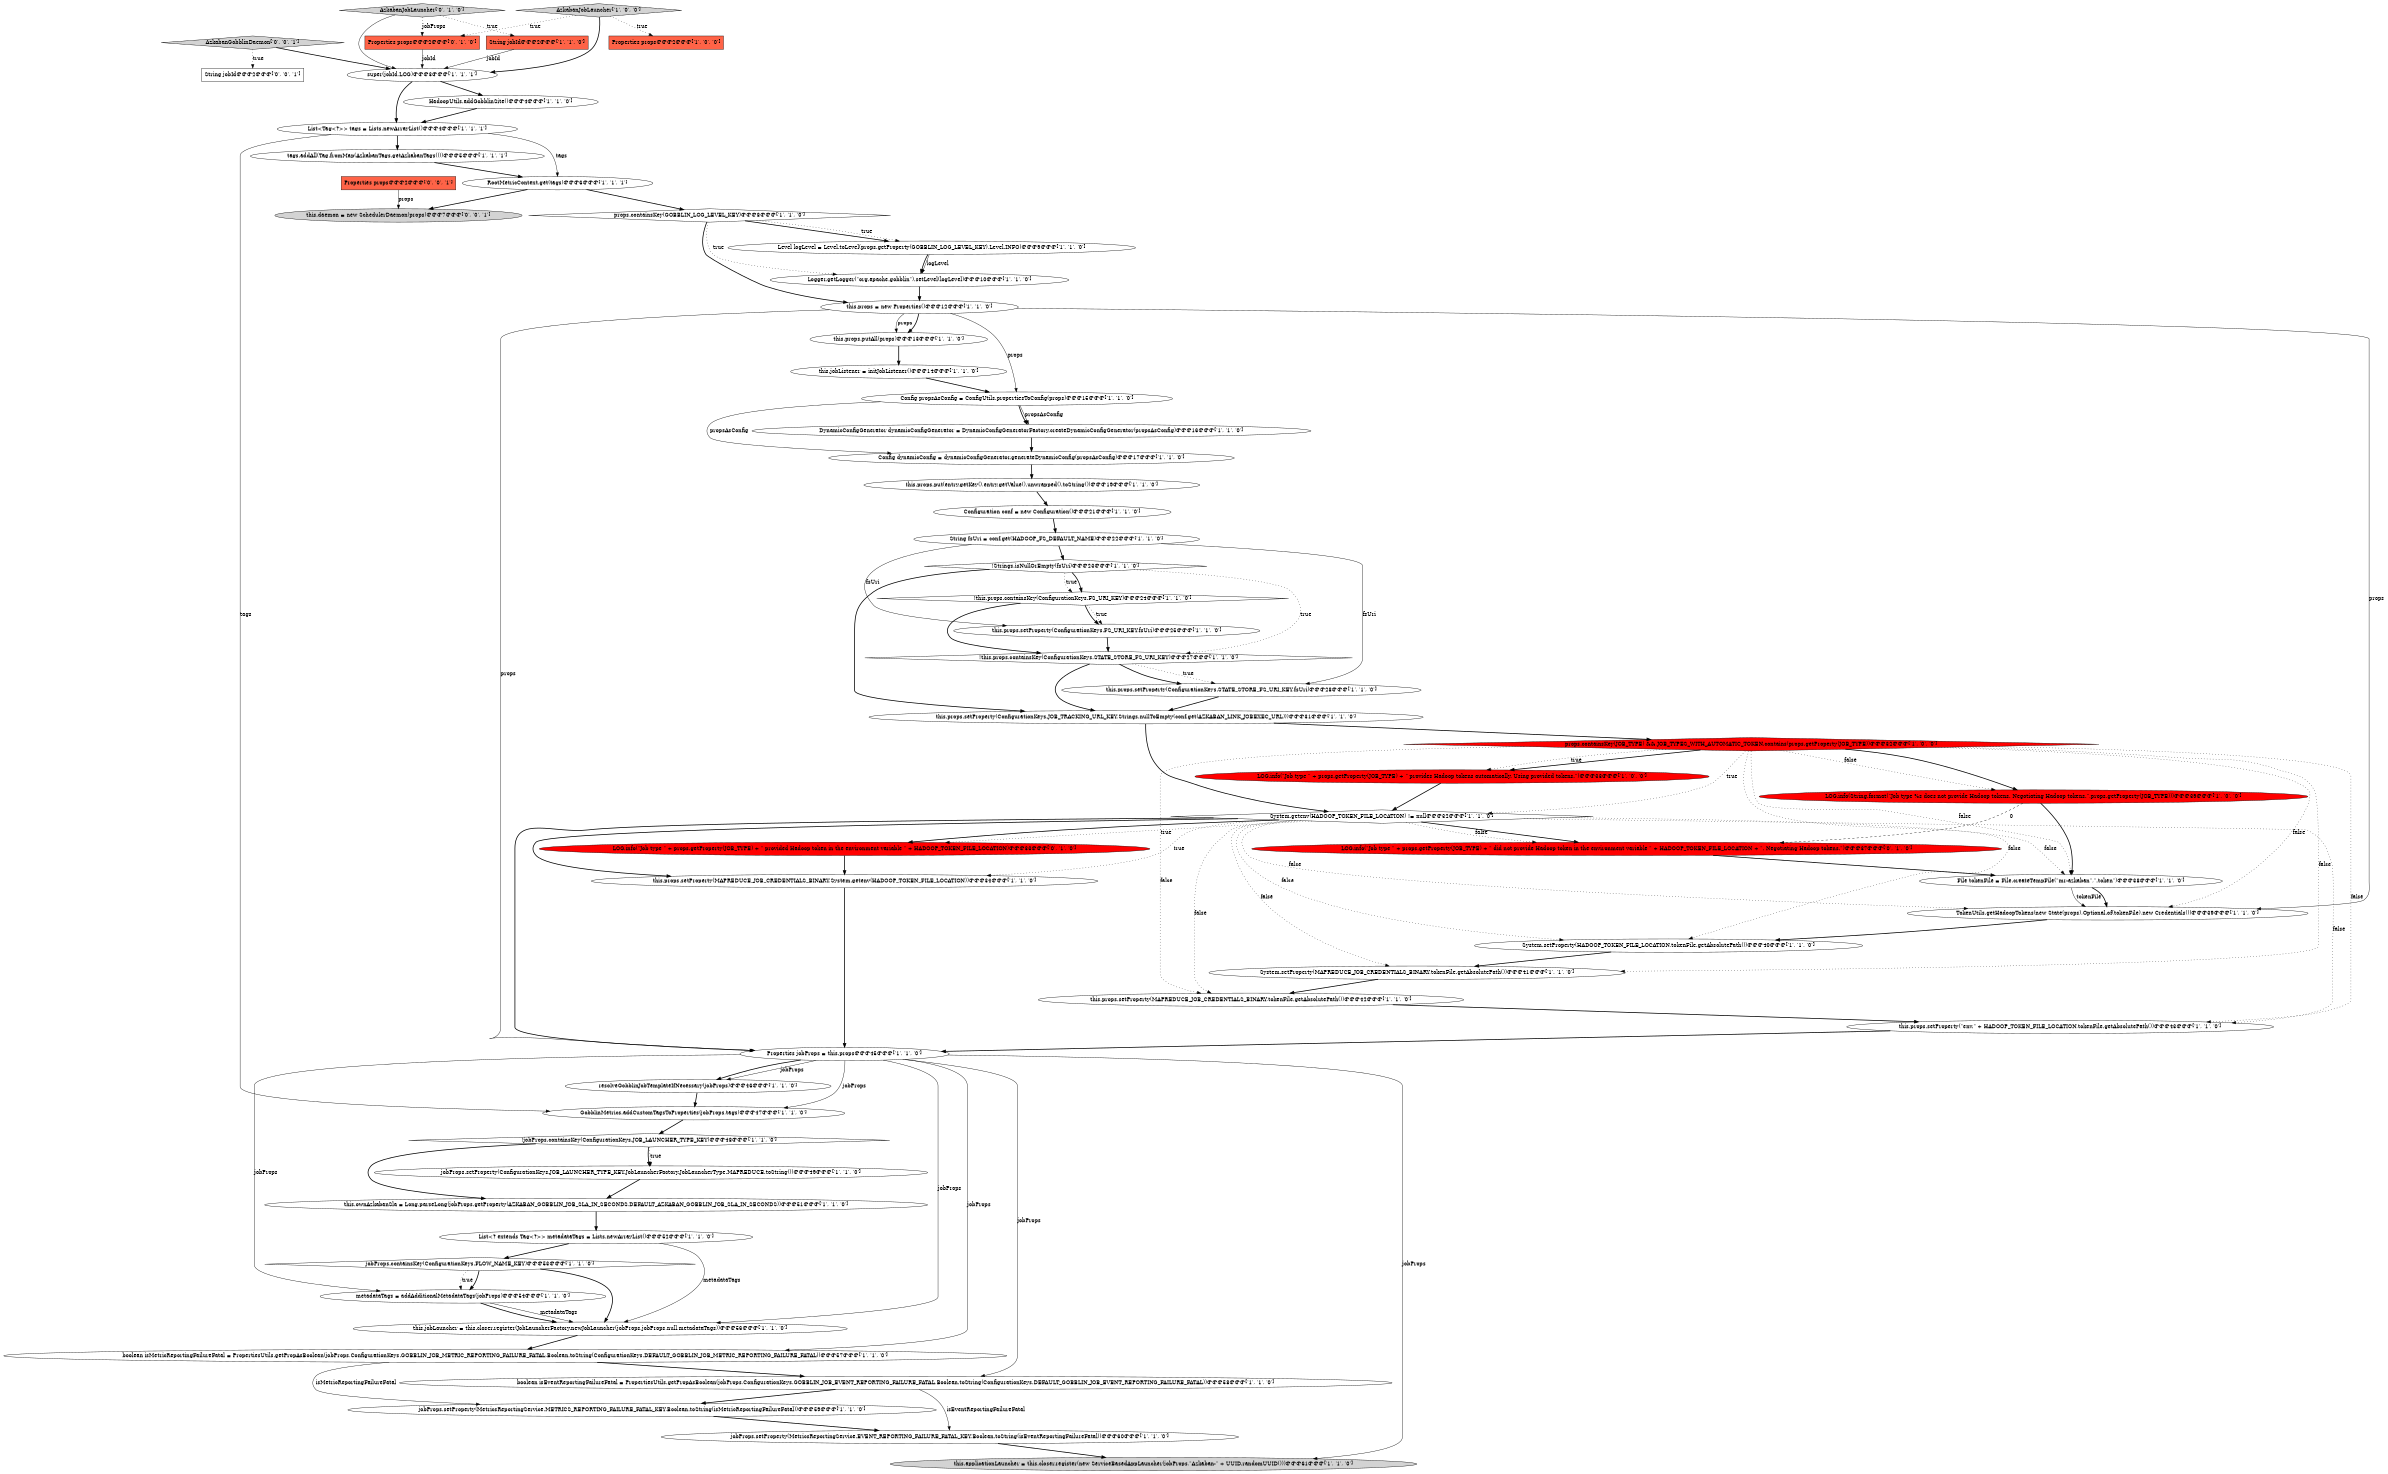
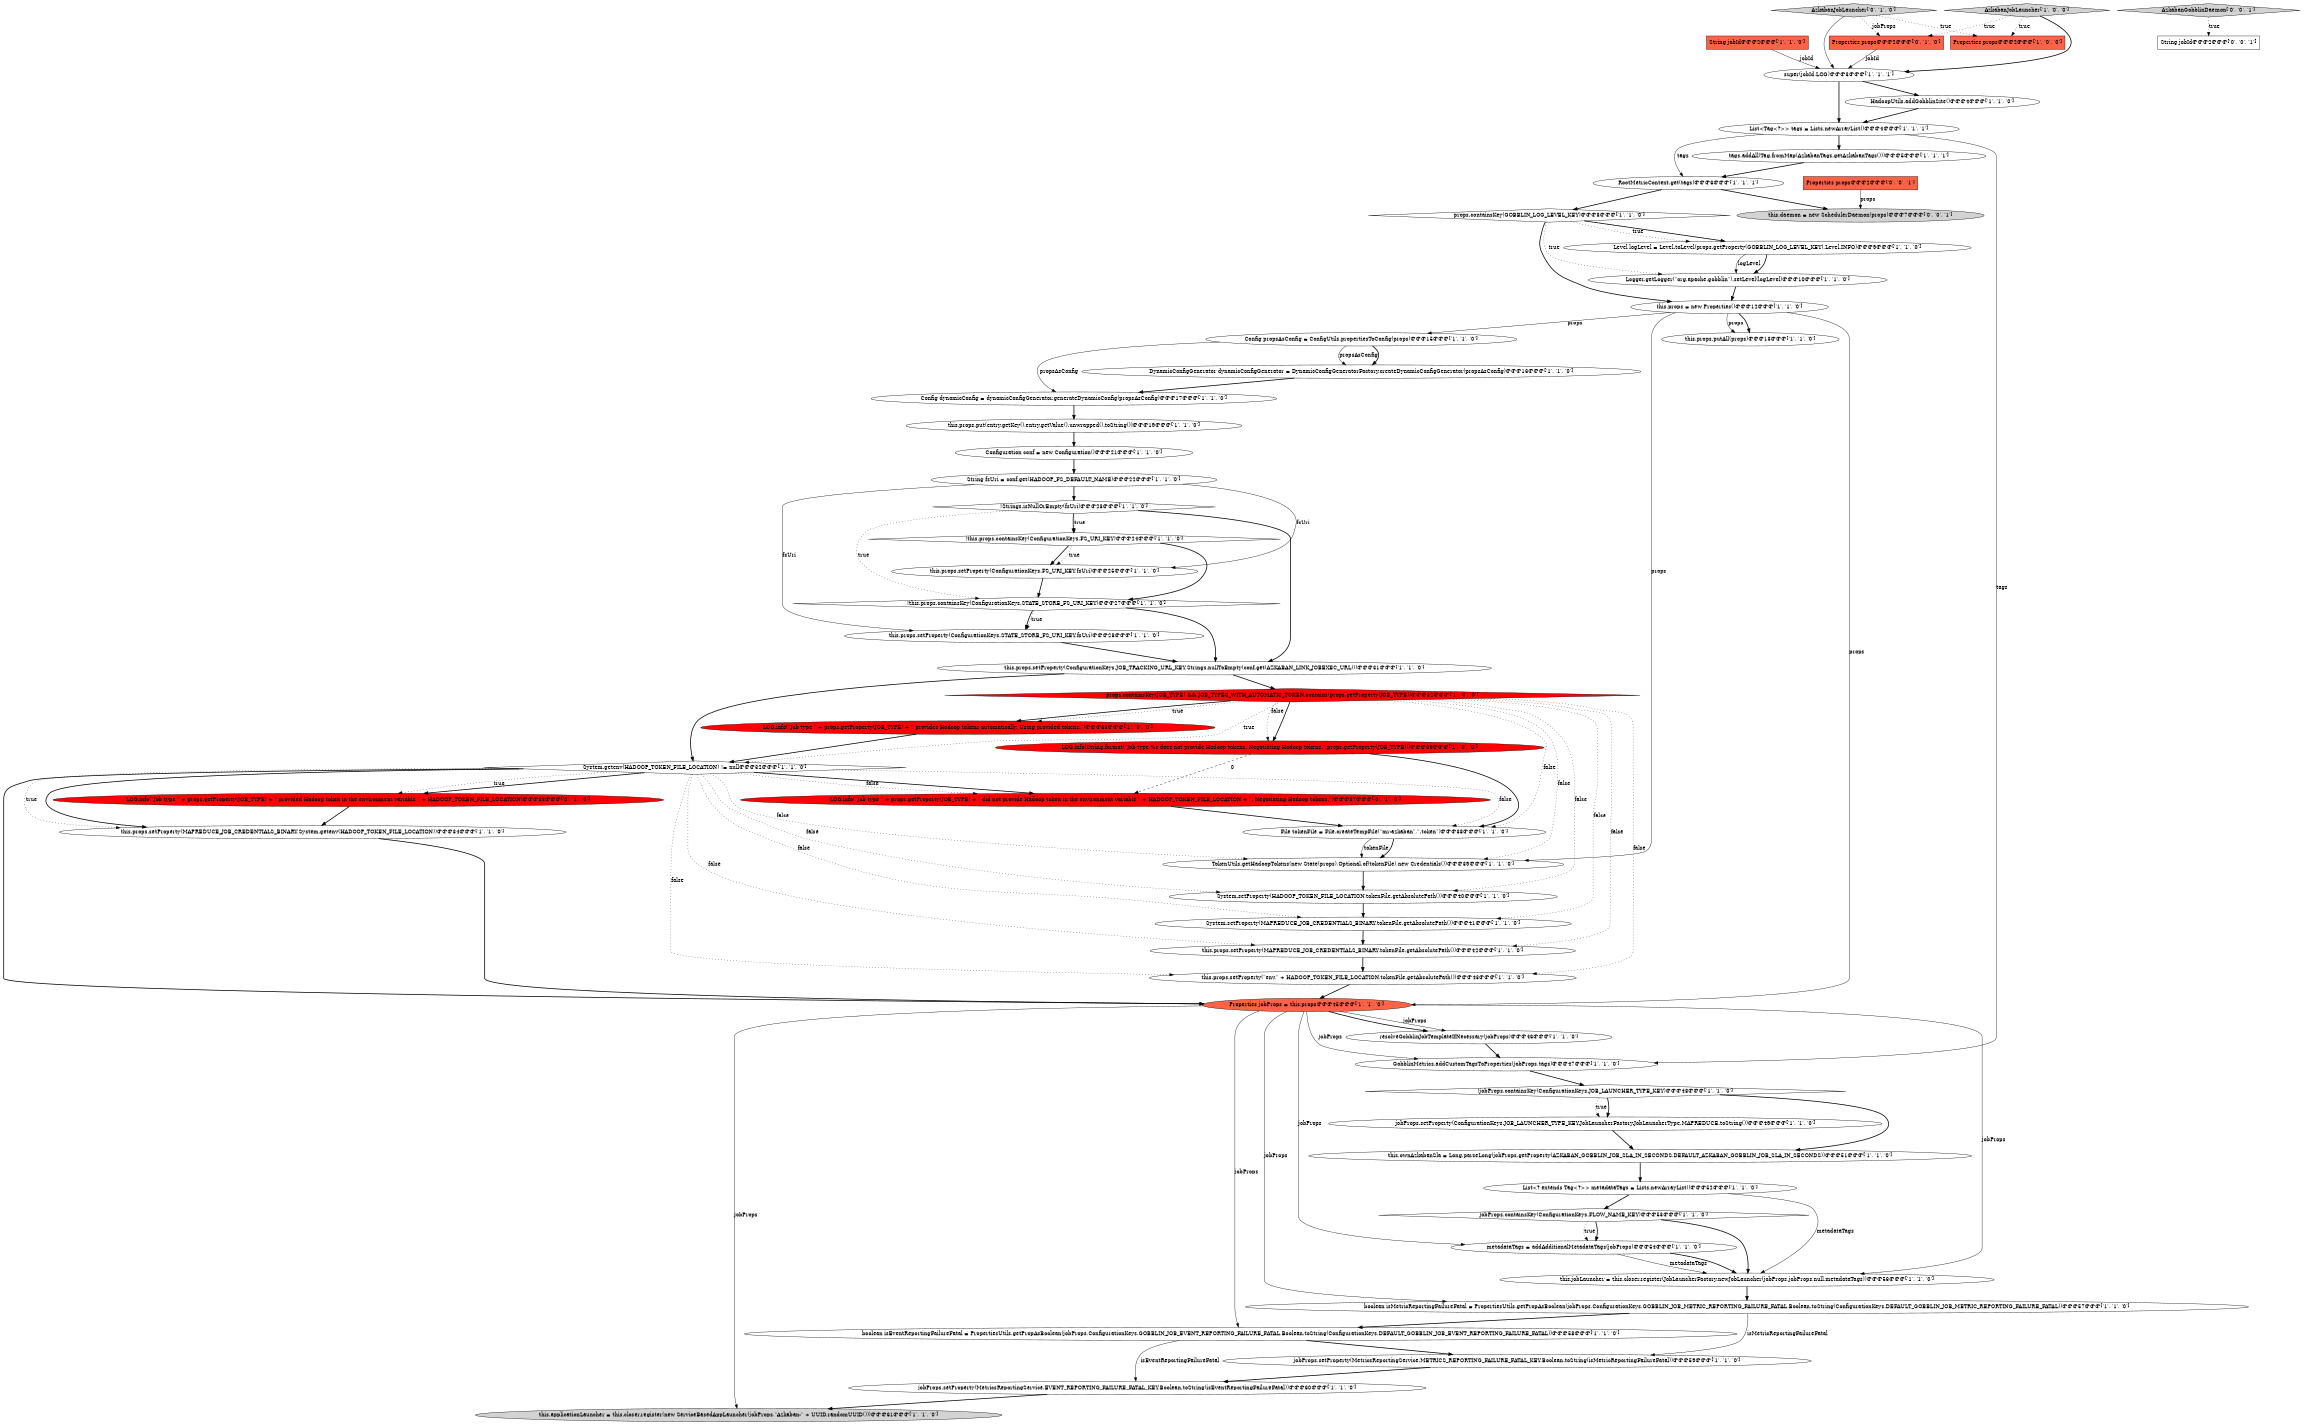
edge "AzkabanJobLauncher['0', '1', '0']" -> "String jobId@@@2@@@['1', '1', '0']": now "AzkabanJobLauncher['0', '1', '0']" -> "Properties props@@@2@@@['1', '0', '0']"
edge "AzkabanGobblinDaemon['0', '0', '1']" -> "super(jobId,LOG)@@@3@@@['1', '1', '1']": removed
node "this.jobListener = initJobListener()@@@14@@@['1', '1', '0']": removed
node "Properties jobProps = this.props@@@45@@@['1', '1', '0']": fillcolor white -> tomato
